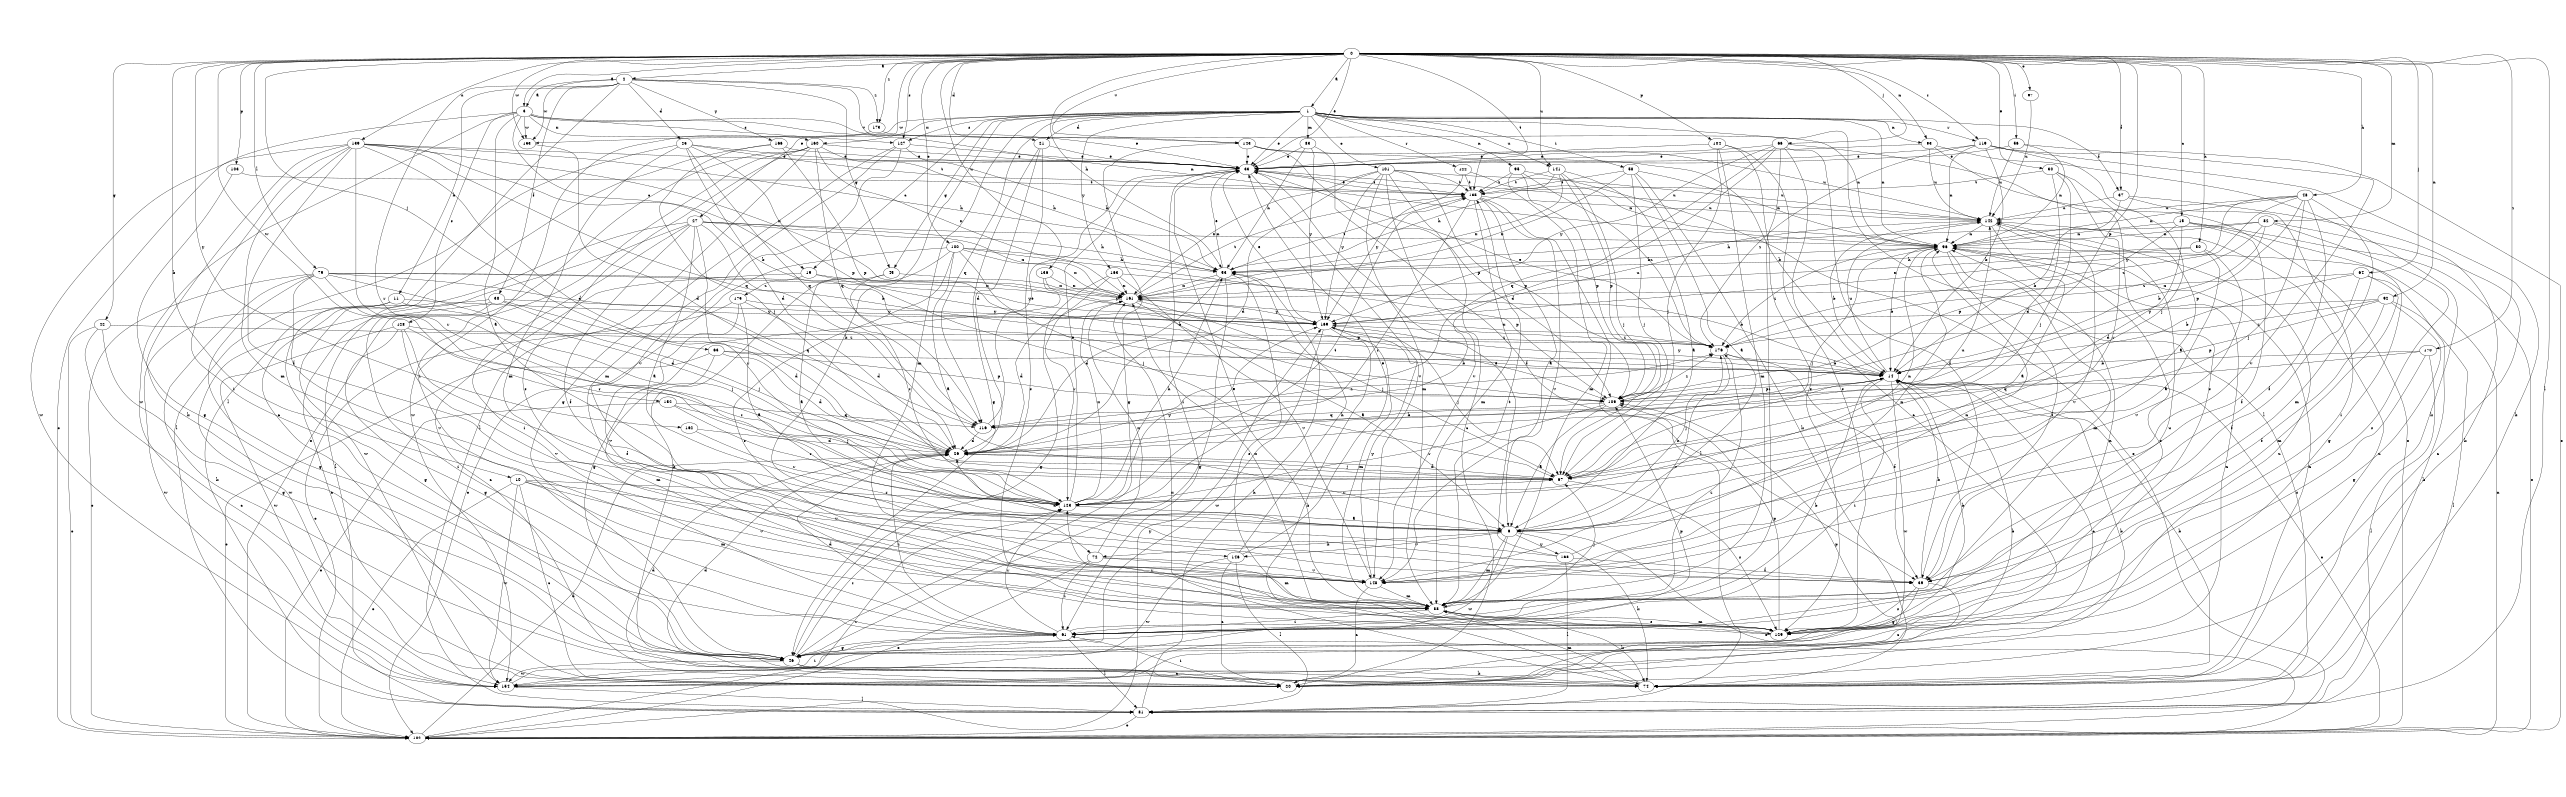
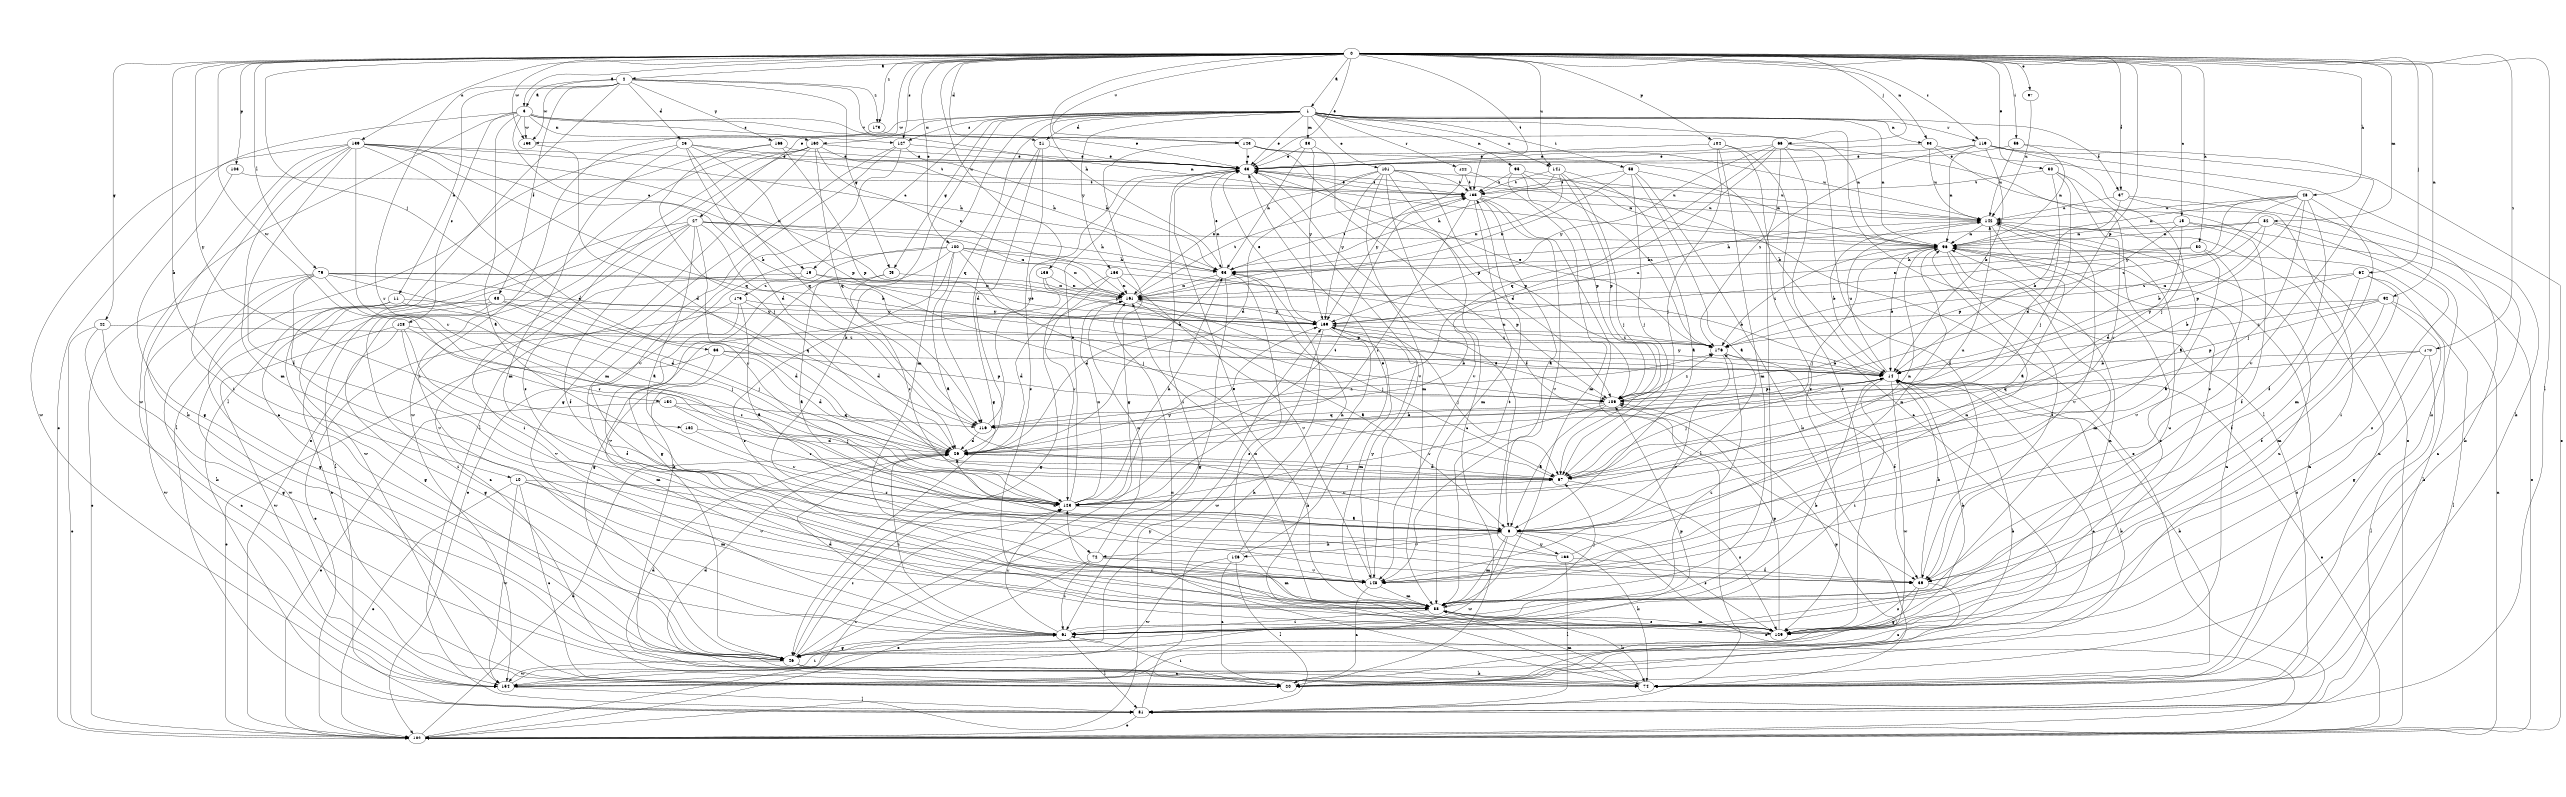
edge "6" -> "176": now "6" -> "129"
edge "10" -> "146": removed, label "v"
edge "15" -> "46": now "100" -> "46"
